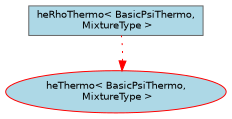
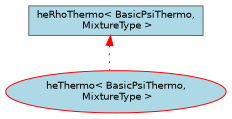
edge "heRhoThermo< BasicPsiThermo, MixtureType >" -> "heThermo< BasicPsiThermo, MixtureType >": reversed
